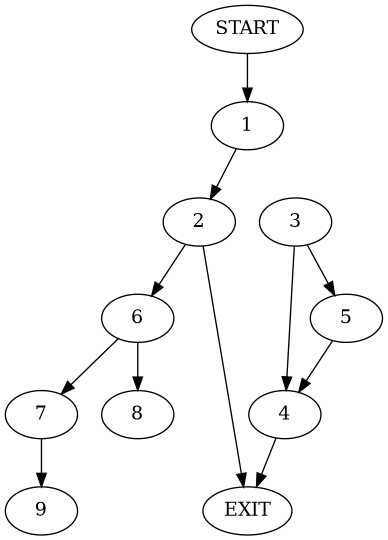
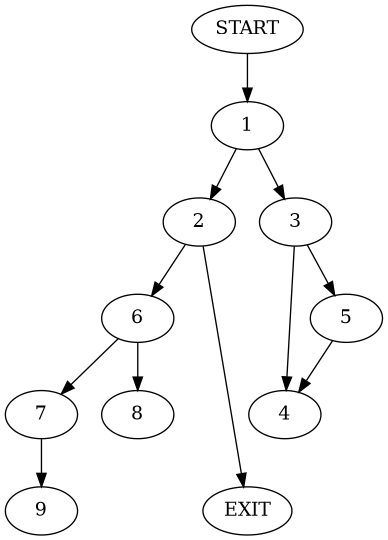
edge "1" -> "3": added
edge "4" -> "EXIT": removed
